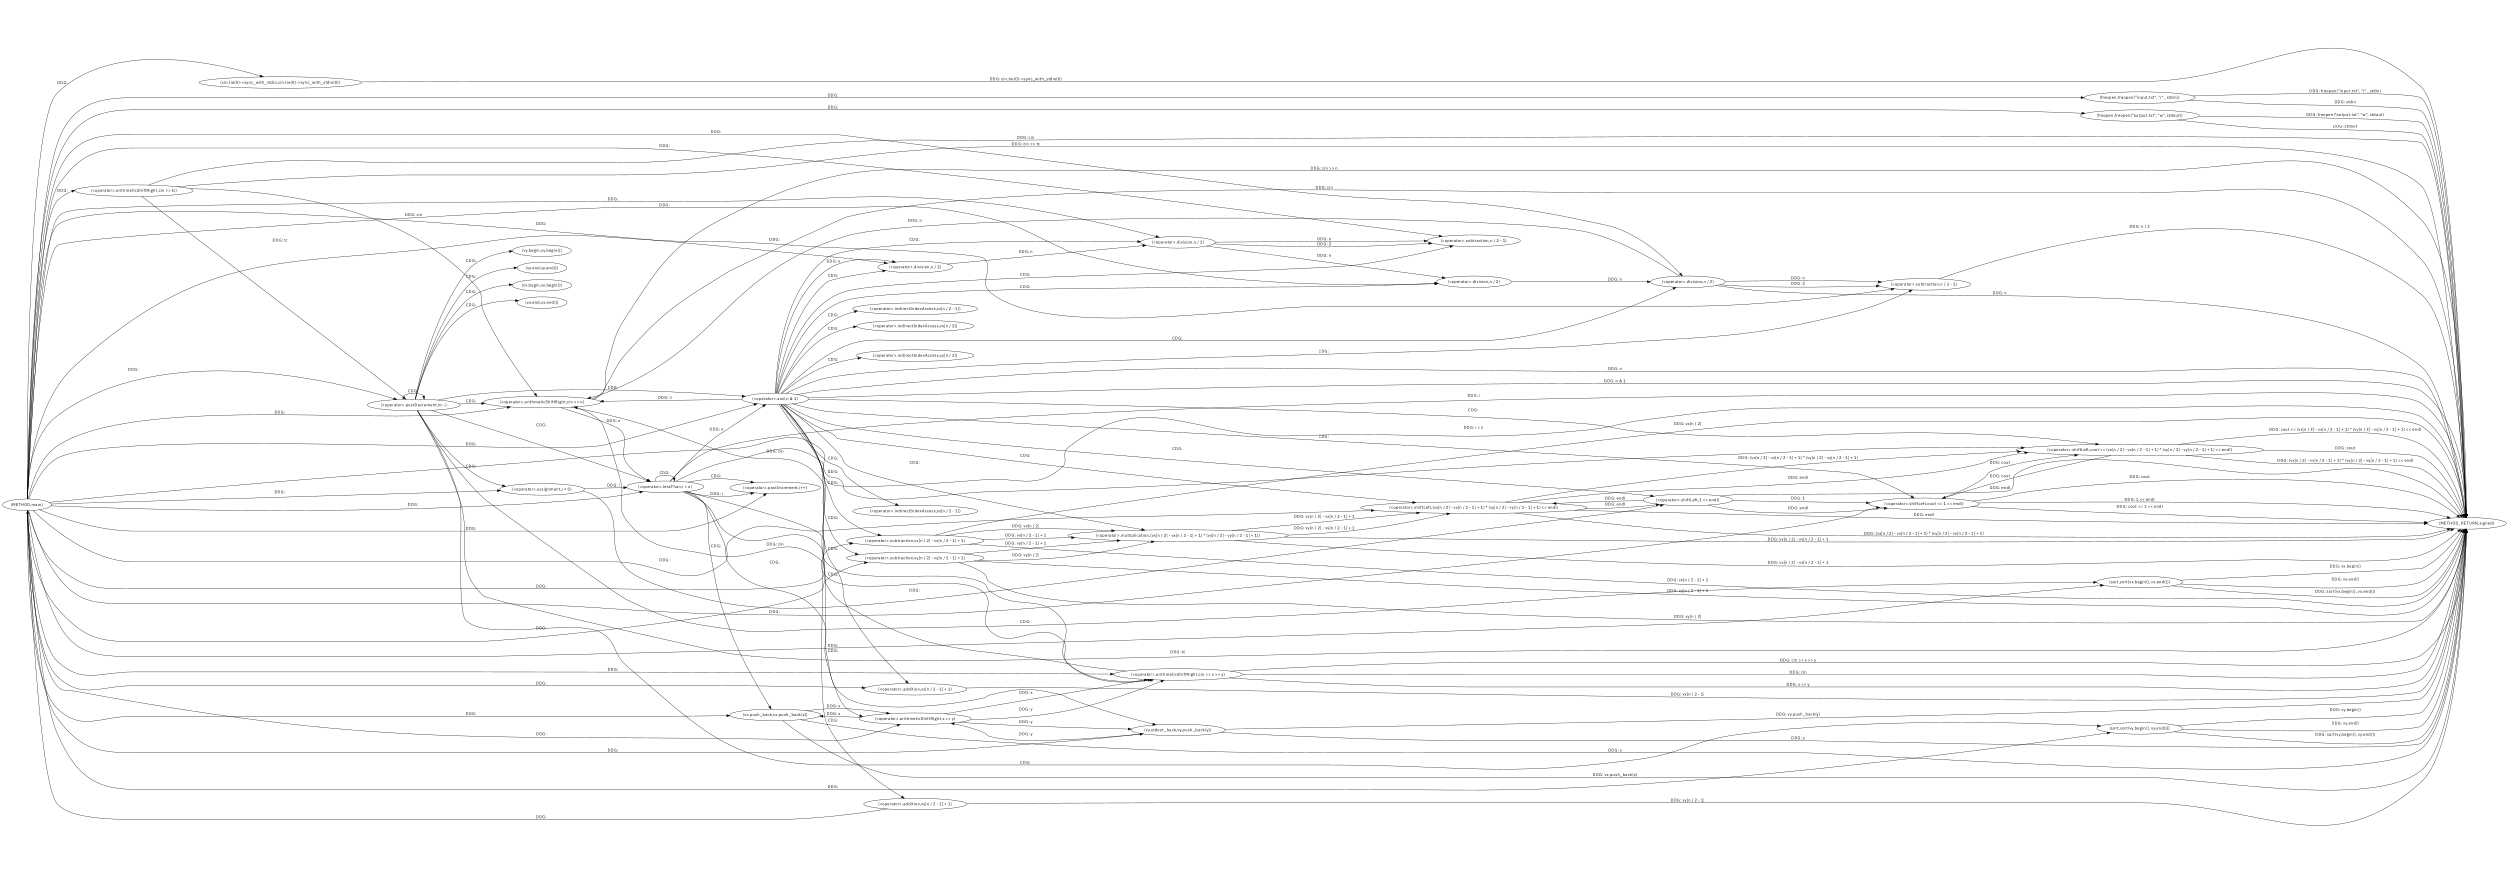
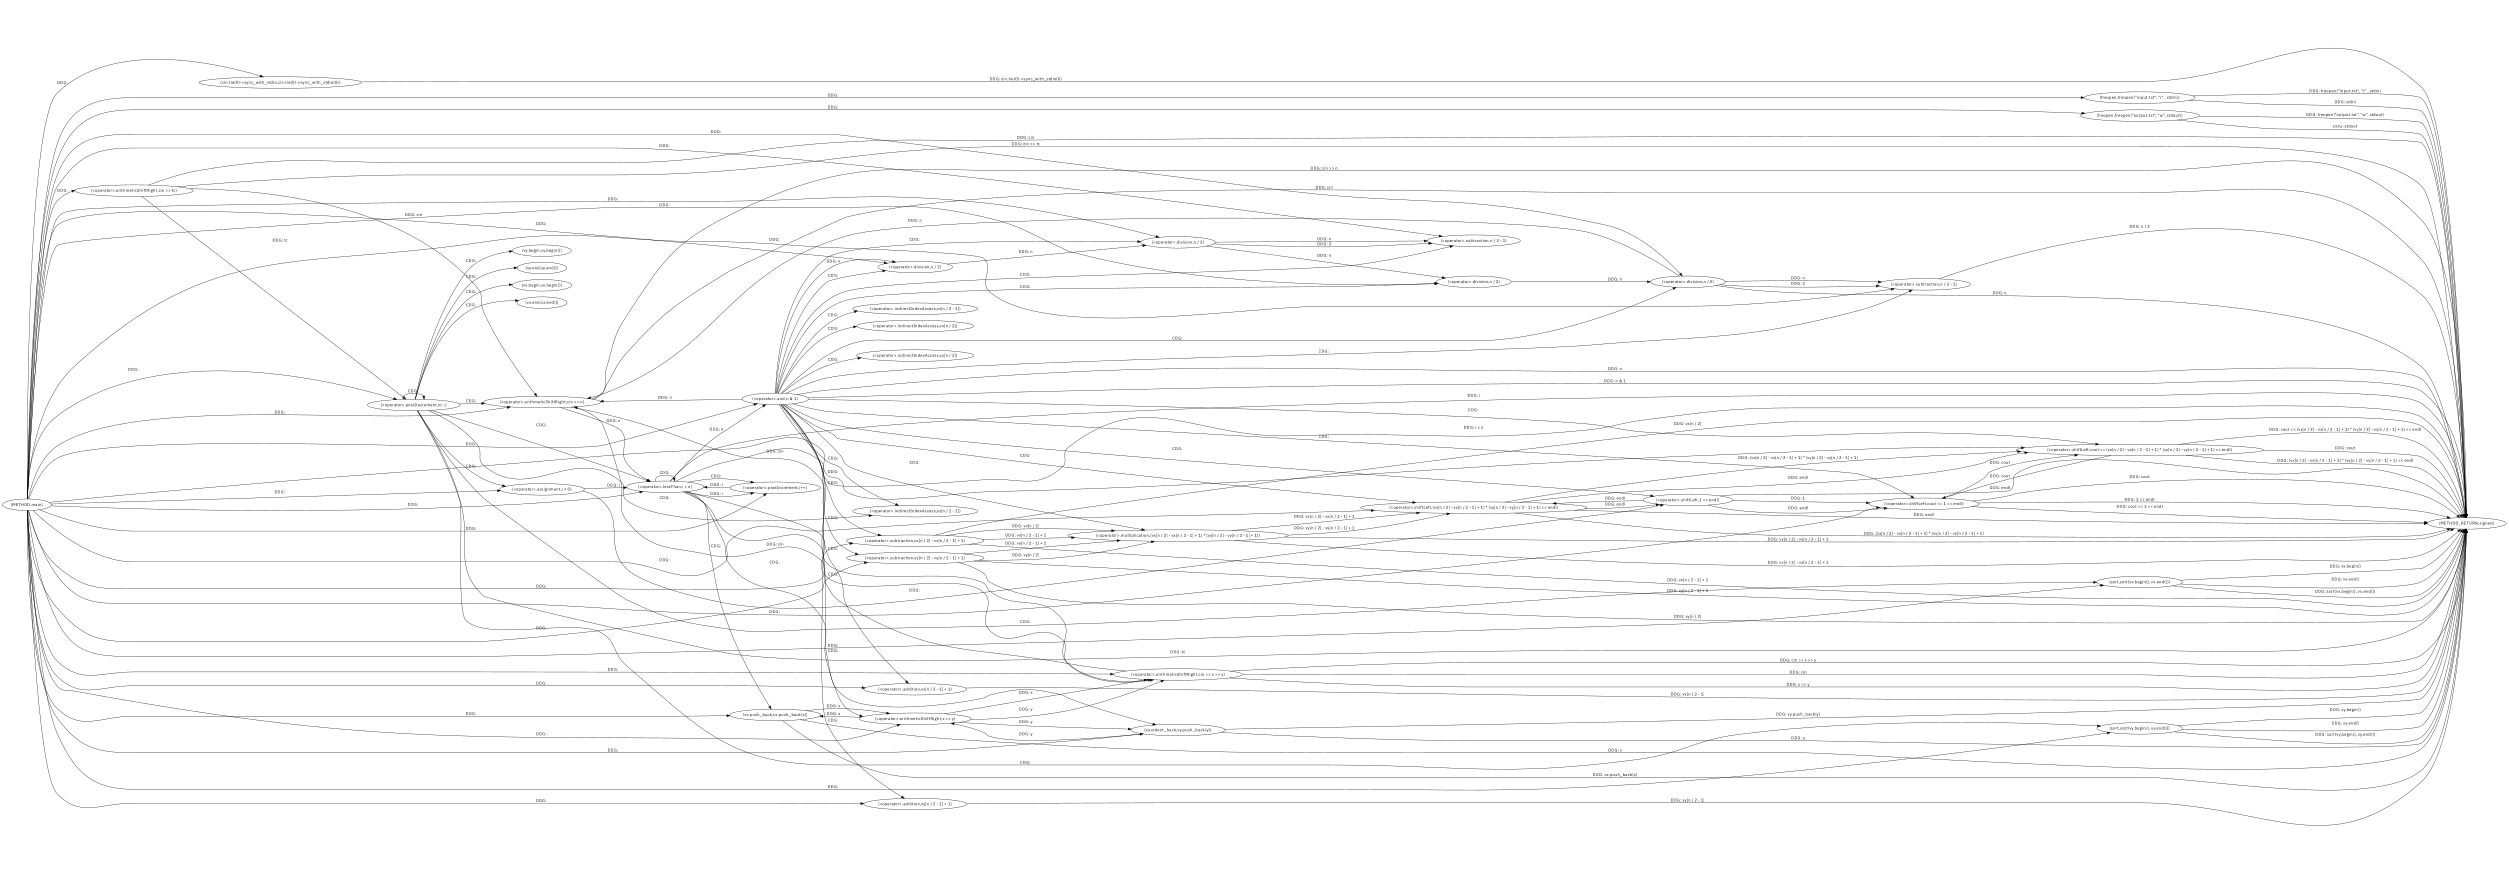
edge "(<operator>.postDecrement,tc--)" -> "(<operator>.and,n & 1)": now "(<operator>.postDecrement,tc--)" -> "(<operator>.indirectIndexAccess,vy[n / 2 - 1])"
edge "(<operator>.postIncrement,i++)" -> "(<operator>.lessThan,i < n)": added, label "DDG: i"
edge "(<operator>.addition,vy[n / 2 - 1] + 1)" -> "(METHOD,main)": reversed
